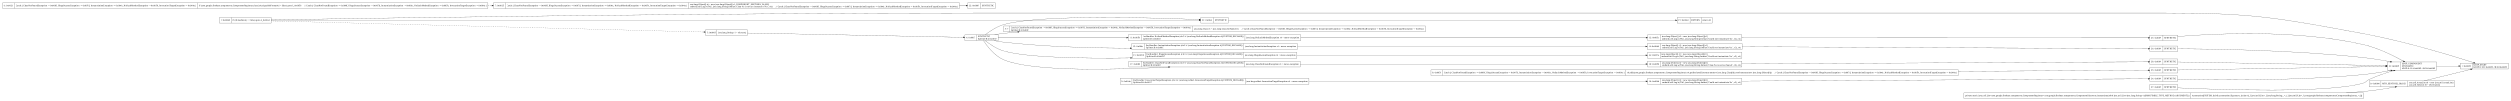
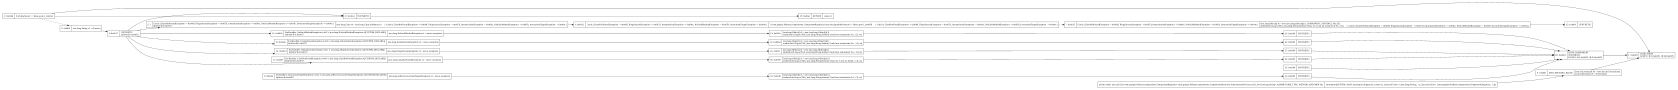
edge "5: ?" -> "6: 0x0021": added
edge "16: 0x007e" -> "27: 0x0009": added
node "8: 0x0038": removed
